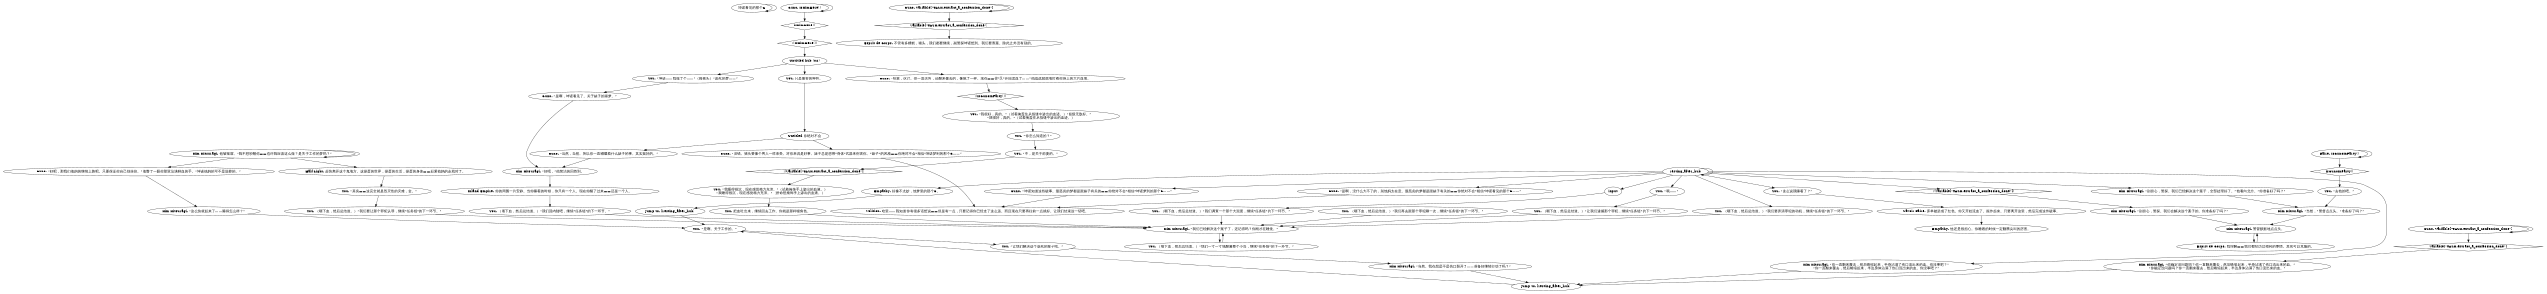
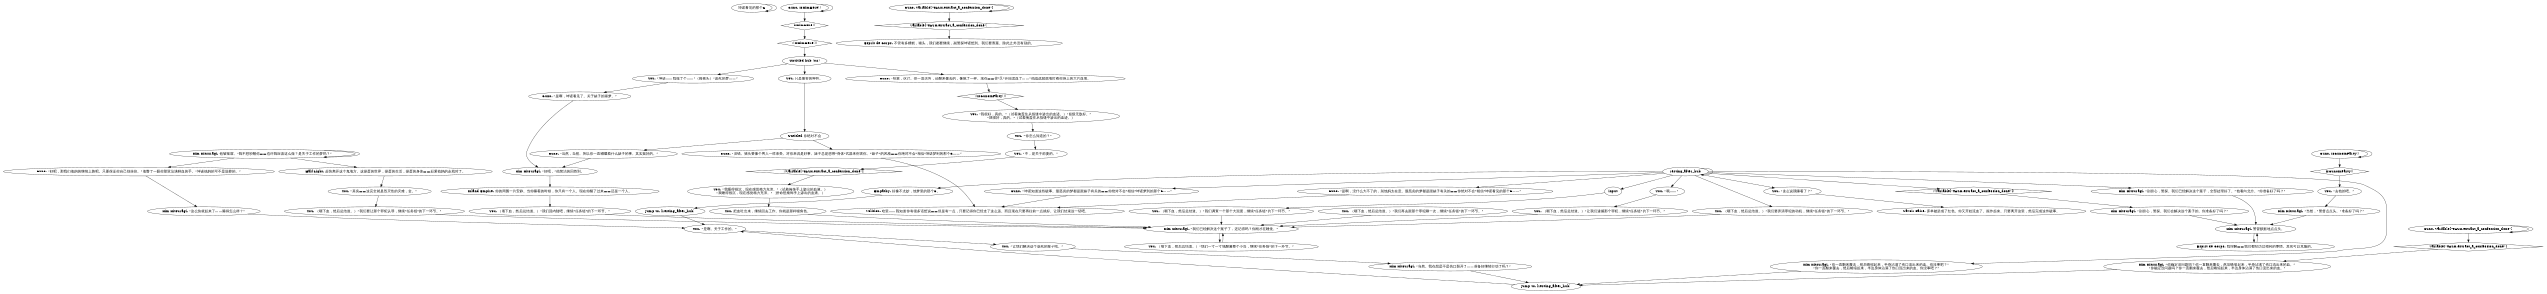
node "Faire: IsCunoInParty()": label "Faire: IsCunoInParty()" -> "Cuno: IsCunoInParty()"
edge "Kim Kitsuragi: “别担心，警探。我们已经解决这个案子，全部处理好了。”他看向北方。“你准备好了吗？”" -> "Kim Kitsuragi: “当然，”警督点点头。“准备好了吗？”": now "Kim Kitsuragi: “别担心，警探。我们已经解决这个案子，全部处理好了。”他看向北方。“你准备好了吗？”" -> "Kim Kitsuragi: 警督默默地点点头。"
node "Empathy: 他还是很担心。你睡着的时候一定翻腾尖叫的厉害。": removed
